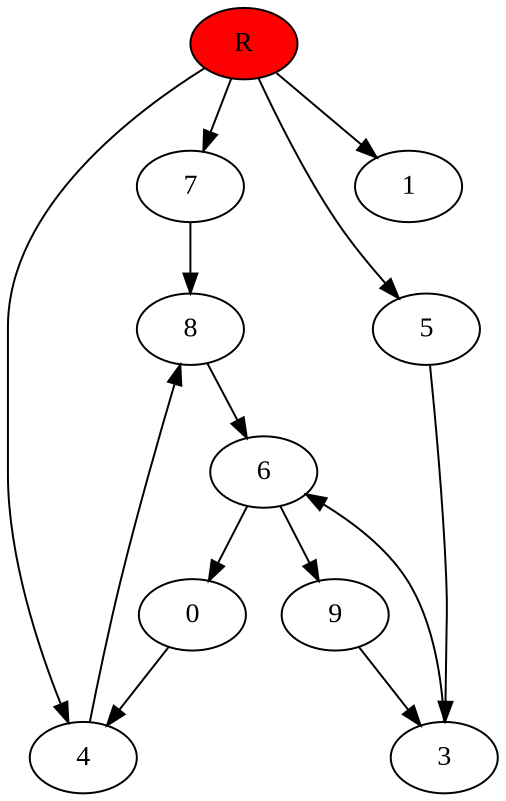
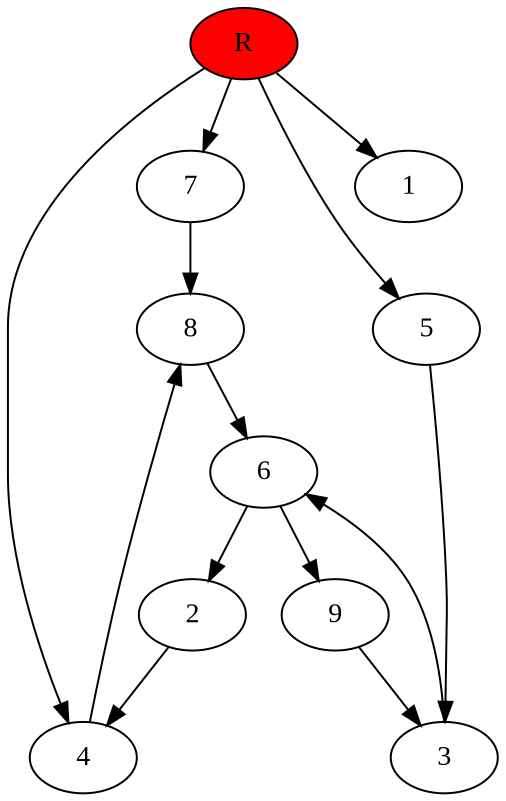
node "0": label "0" -> "2"
